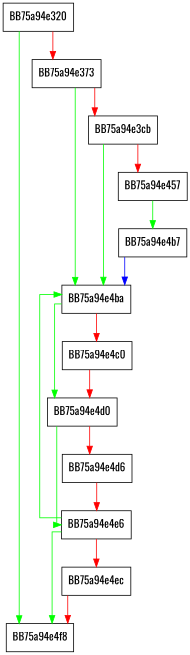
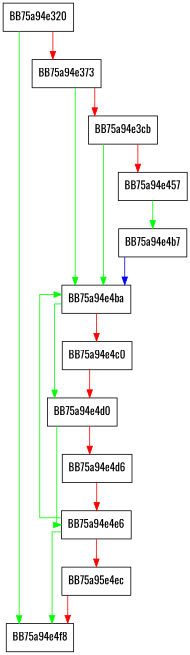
node "BB75a94e4ec": label "BB75a94e4ec" -> "BB75a95e4ec"
